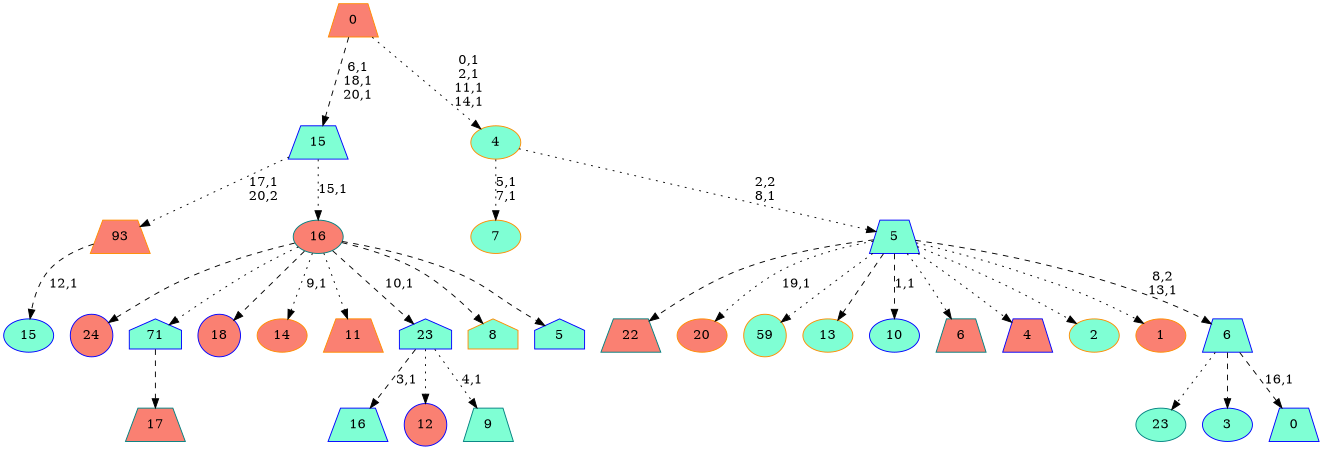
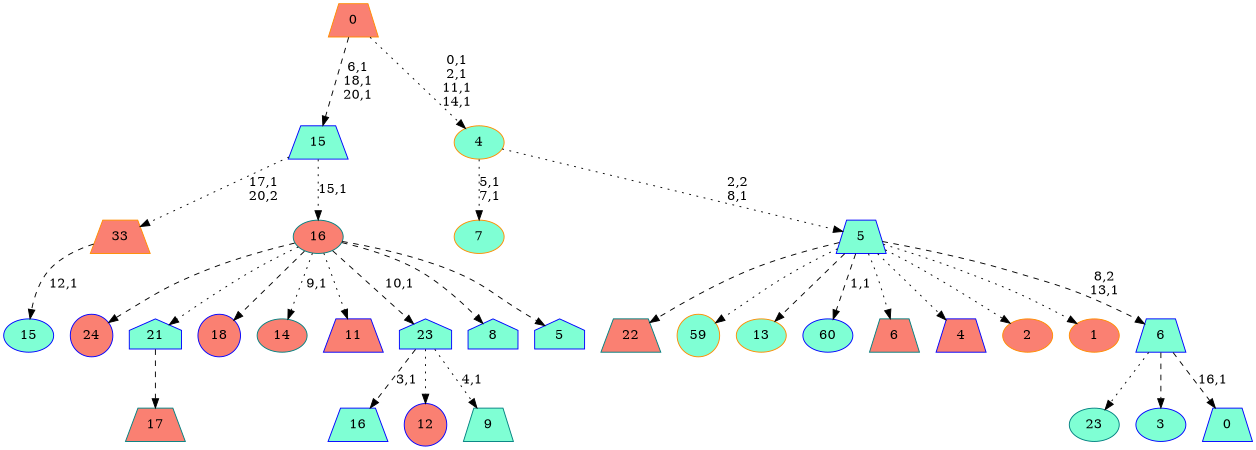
node "93": label "93" -> "33"
node "71": label "71" -> "21"
node "14": color darkorange -> teal
node "11": color darkorange -> blue
node "8": color darkorange -> blue
node "20": removed
node "10": label "10" -> "60"
node "2": fillcolor aquamarine -> salmon
